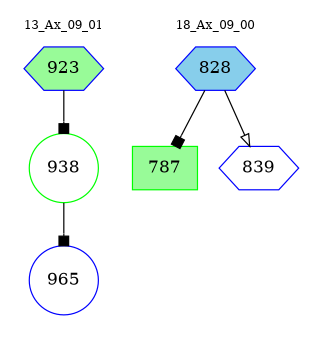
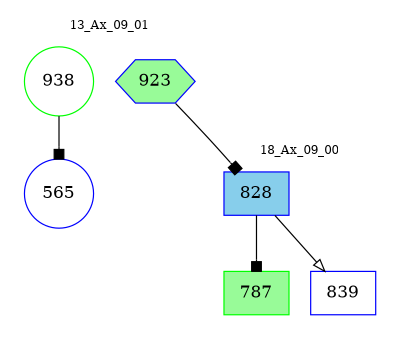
node "828": shape hexagon -> box
edge "923" -> "938": now "923" -> "828"
node "839": shape hexagon -> box
node "965": label "965" -> "565"
